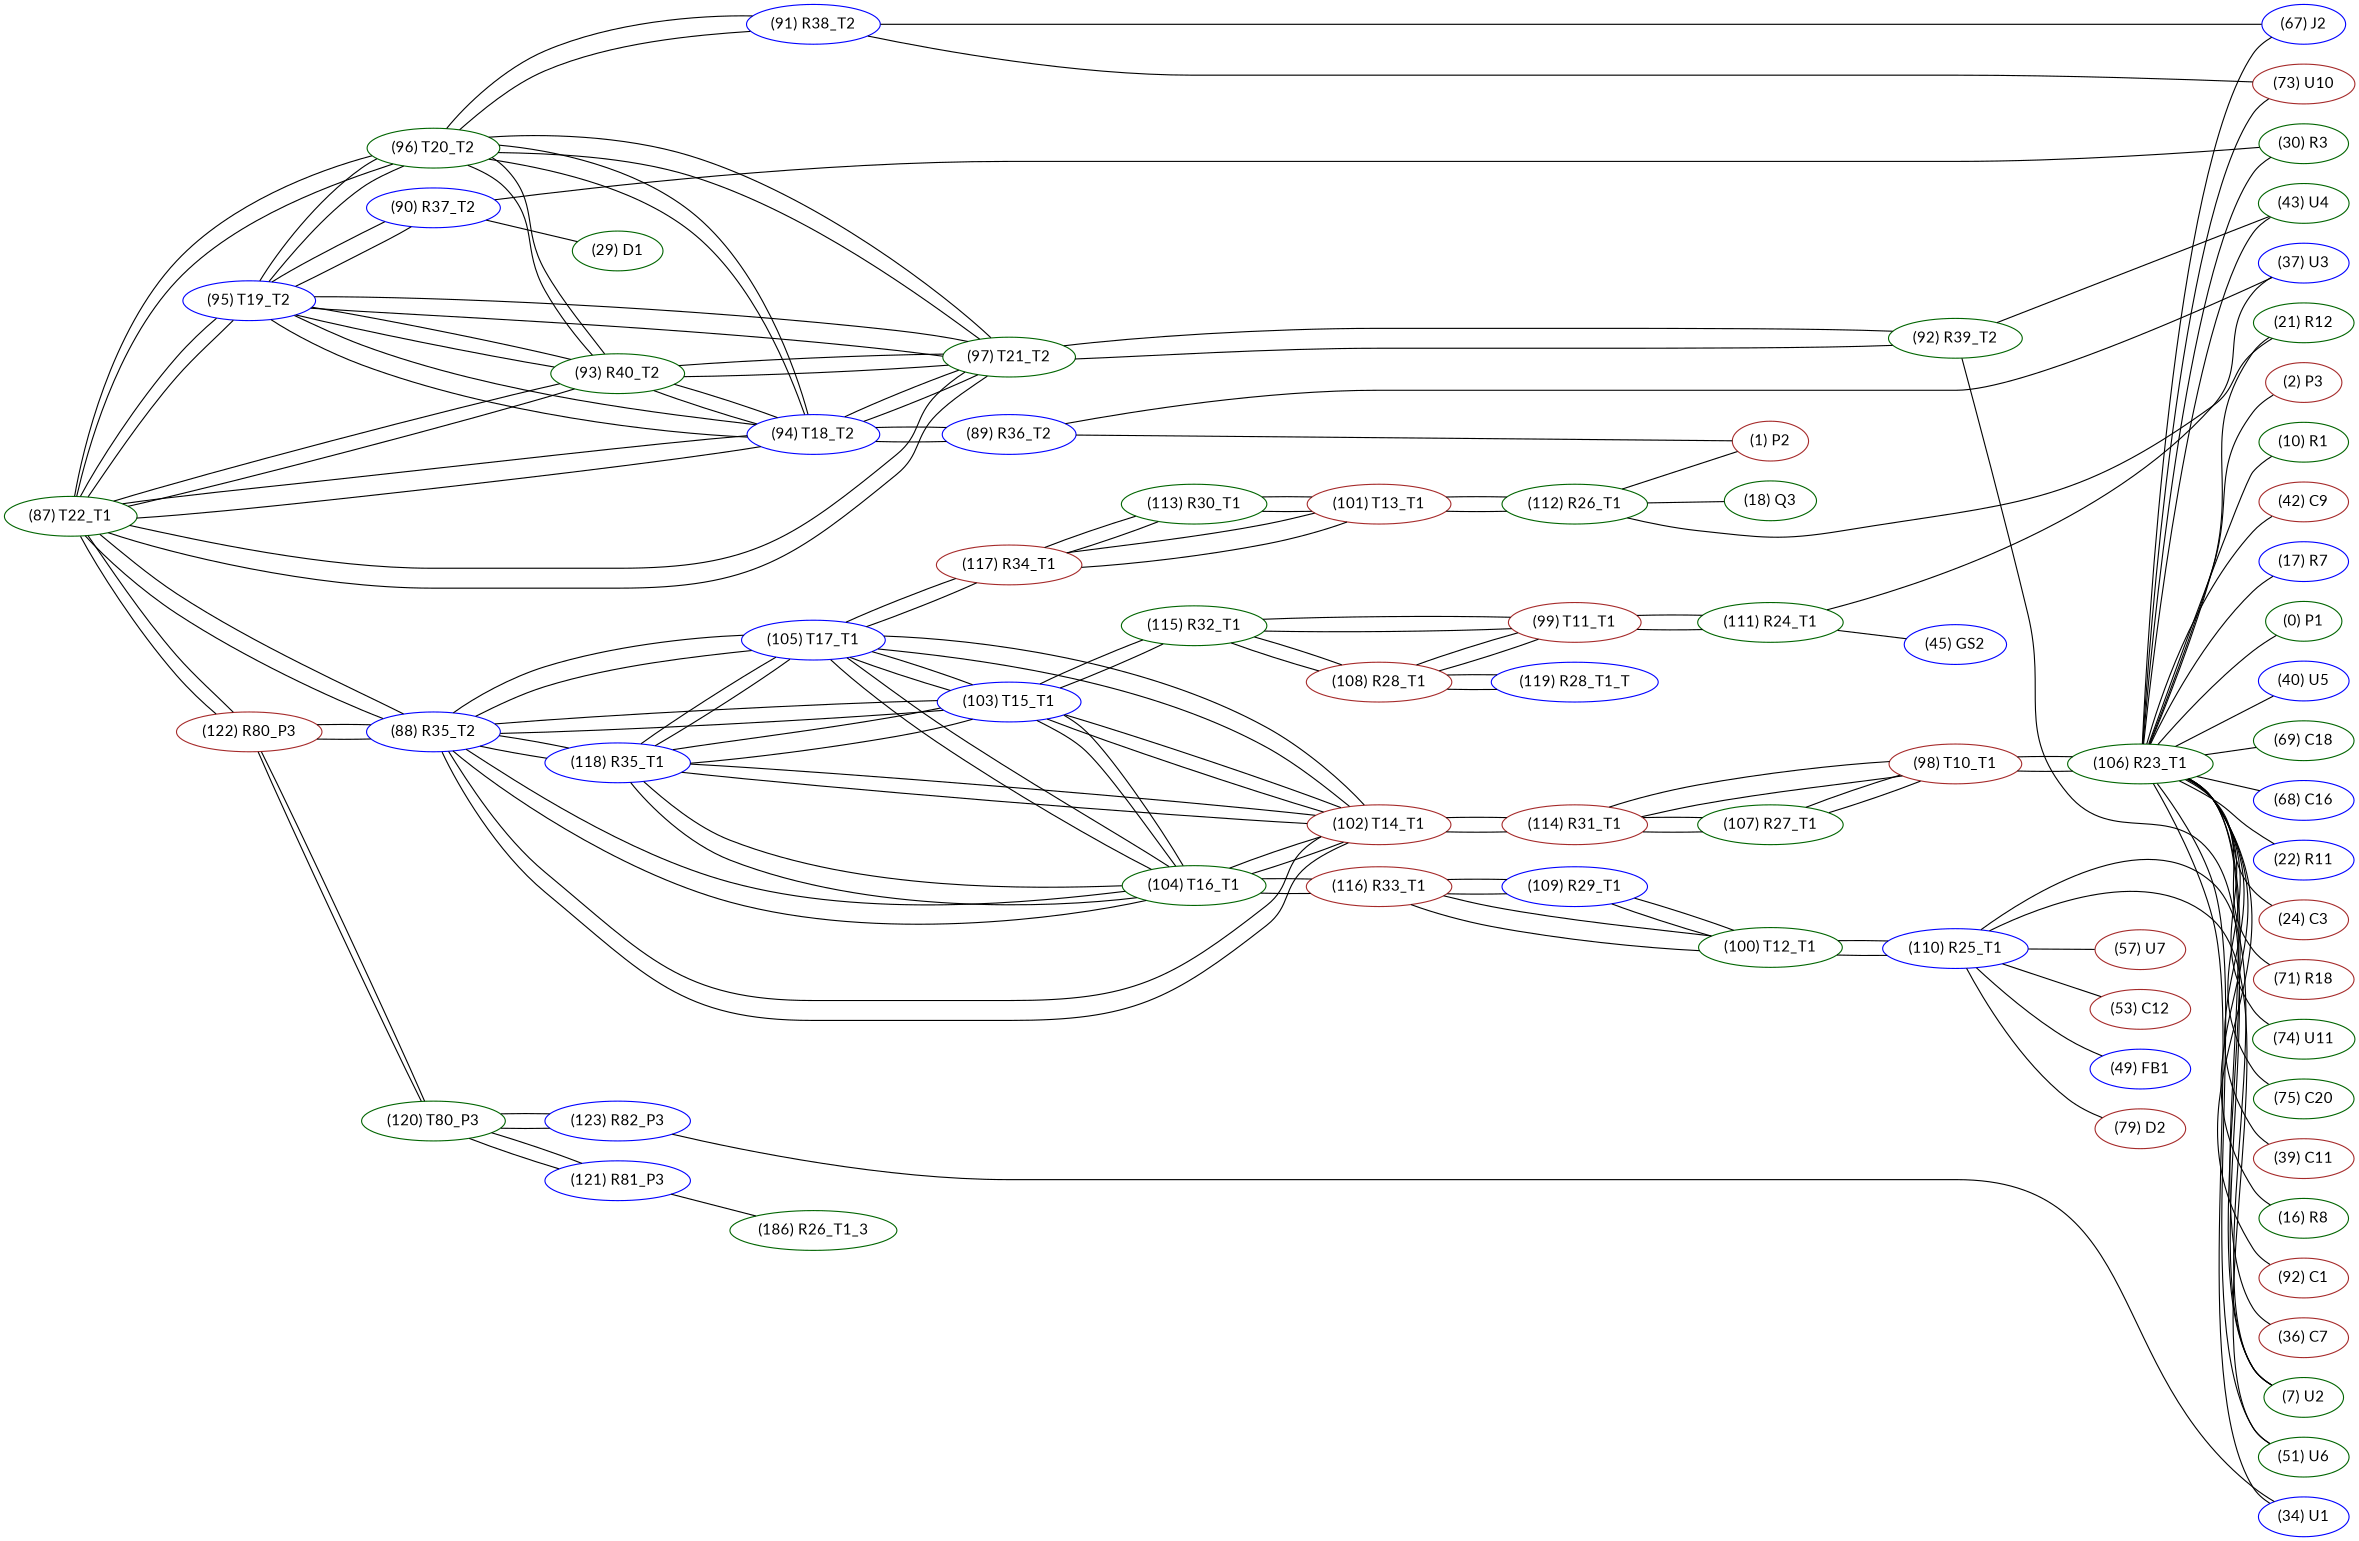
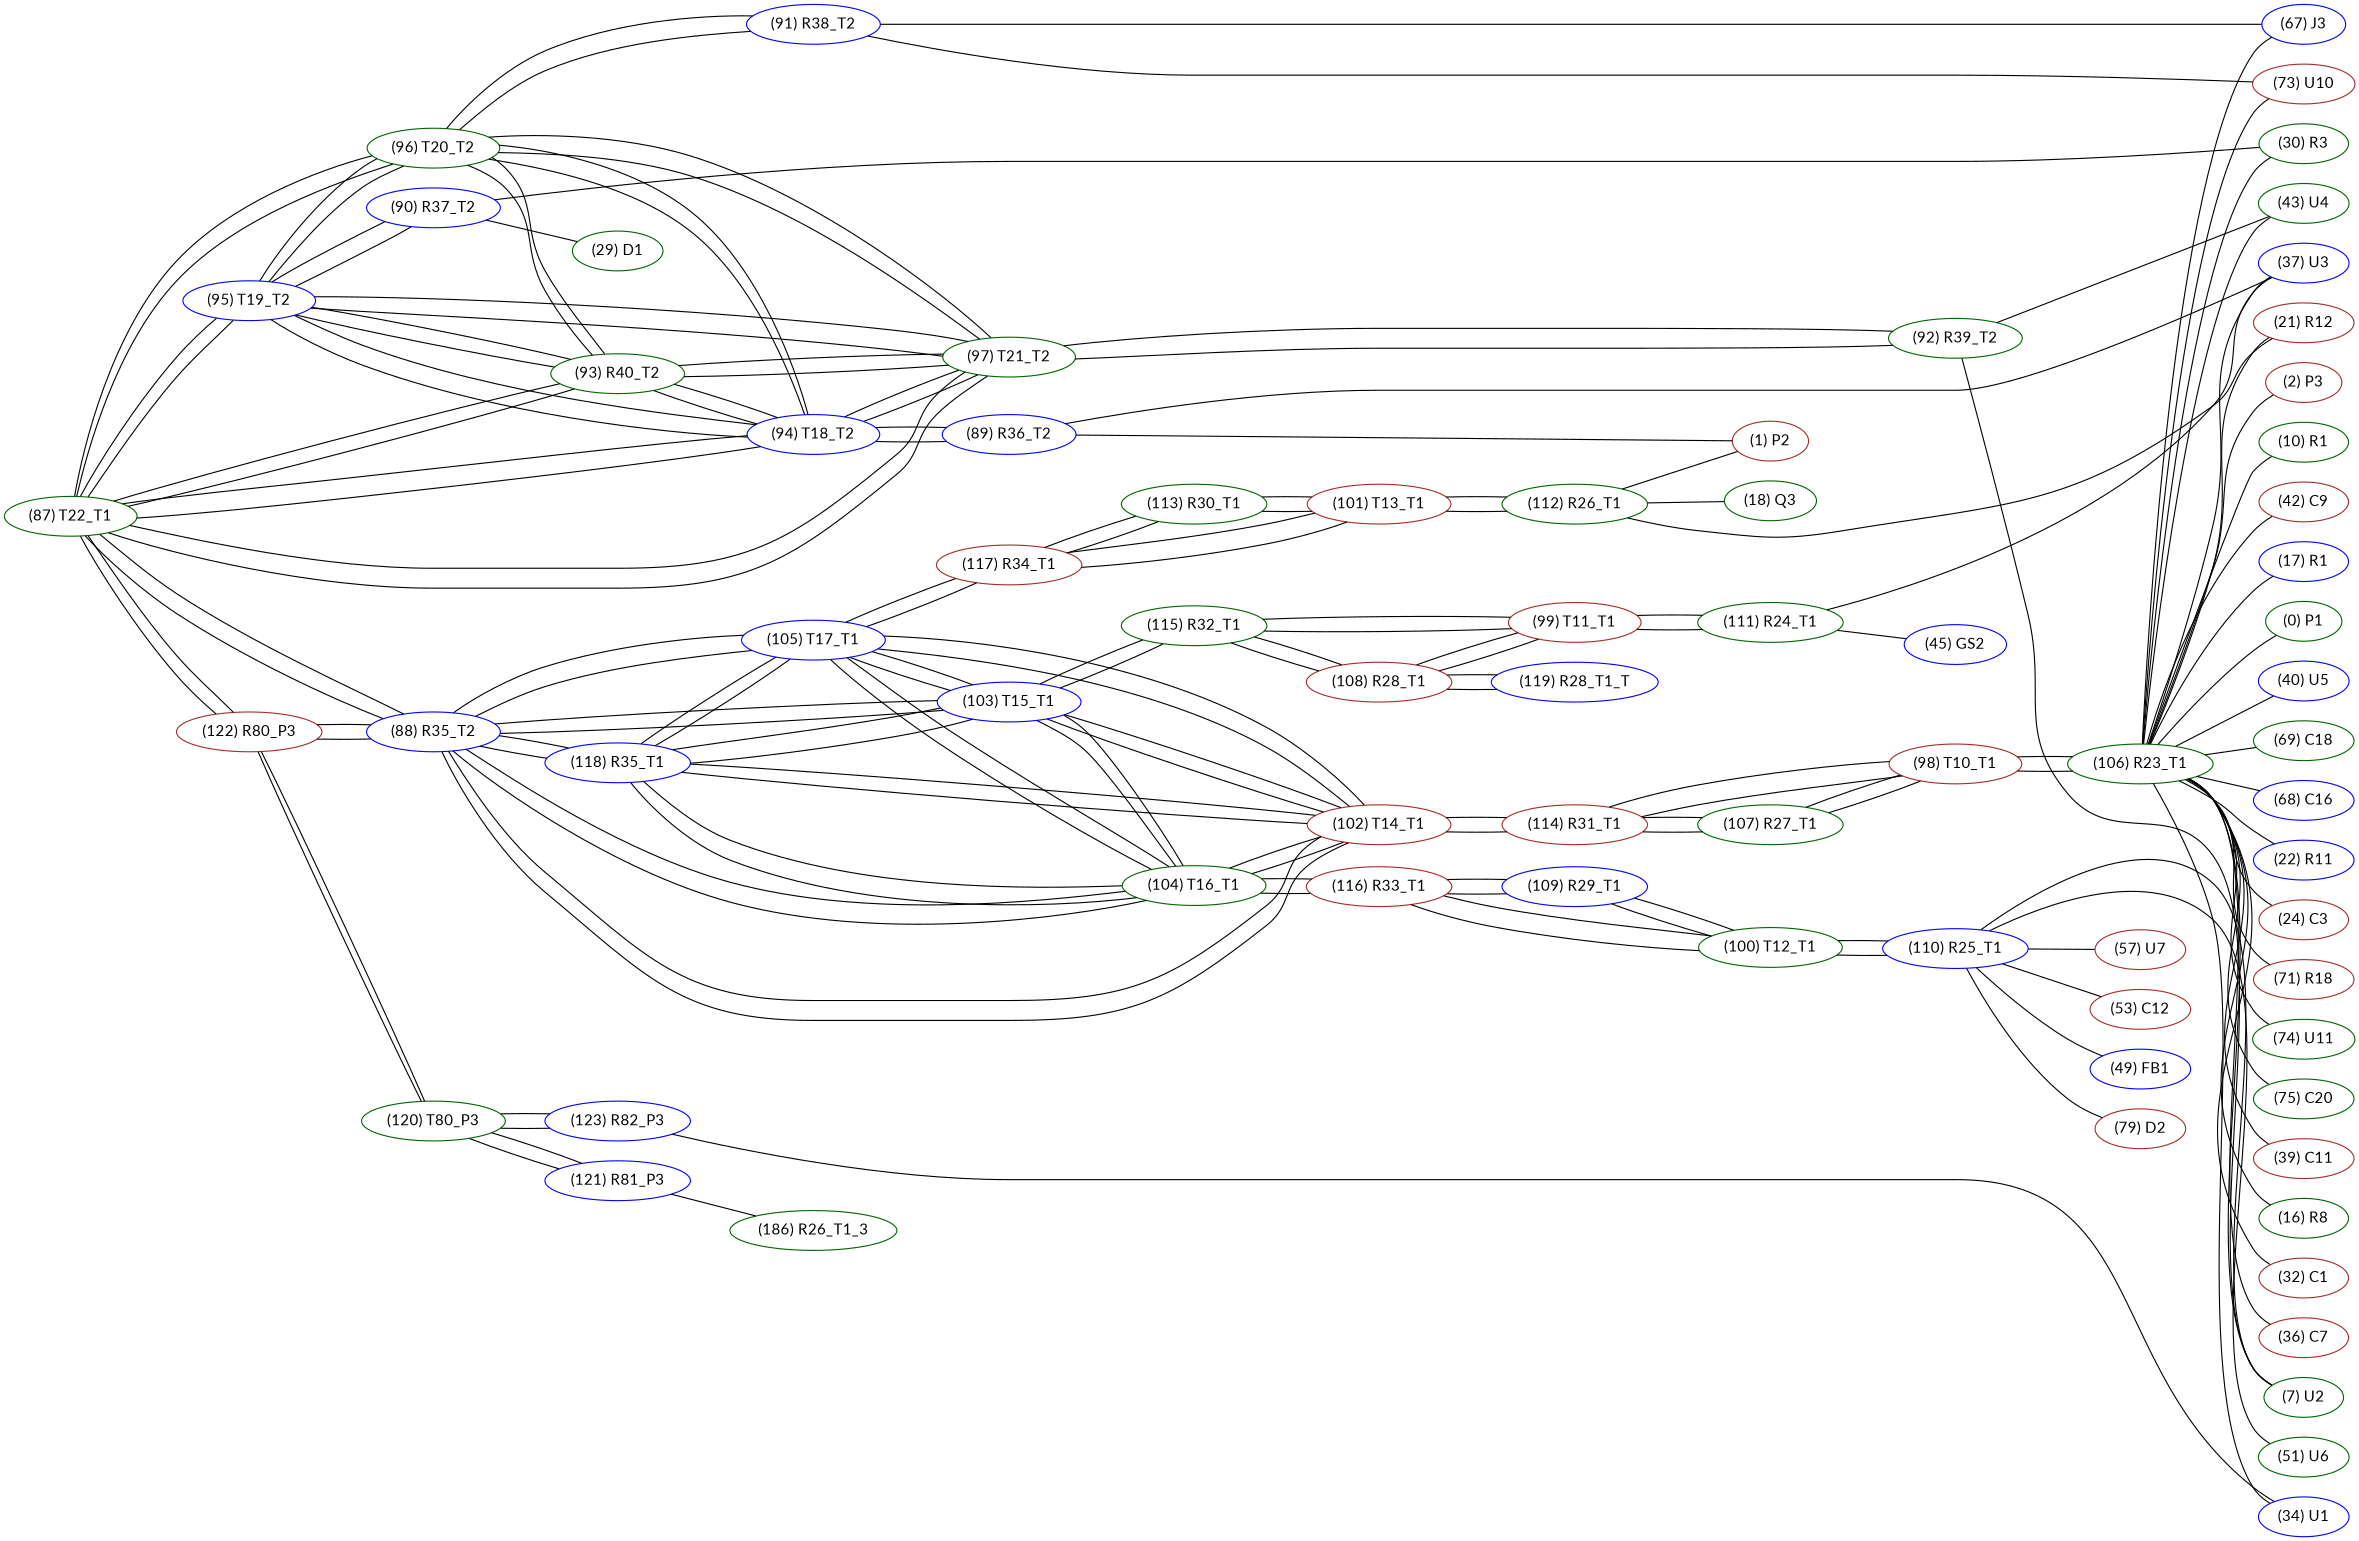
node "(67) J2": label "(67) J2" -> "(67) J3"
node "(21) R12": color darkgreen -> brown
node "(17) R7": label "(17) R7" -> "(17) R1"
edge "(106) R23_T1" -- "(51) U6": now "(106) R23_T1" -- "(37) U3"
node "(92) C1": label "(92) C1" -> "(32) C1"
